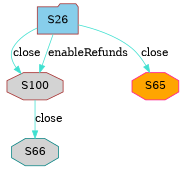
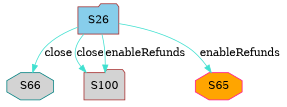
edge "S26" -> "S65": label "close" -> "enableRefunds"
node "S100": shape octagon -> folder
edge "S100" -> "S66": now "S26" -> "S66"
